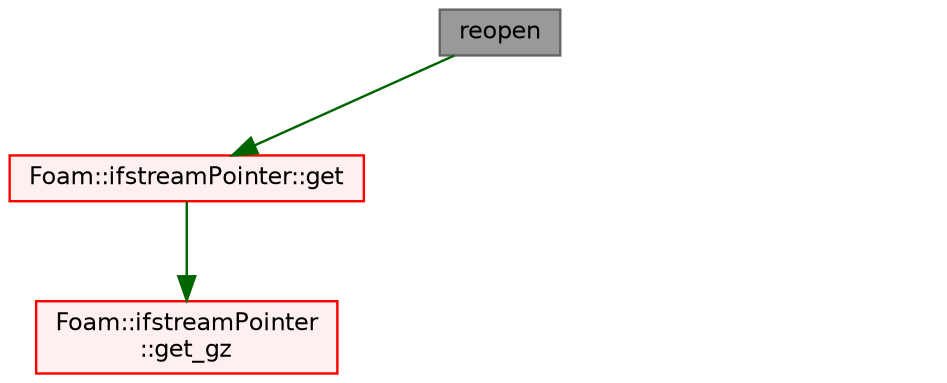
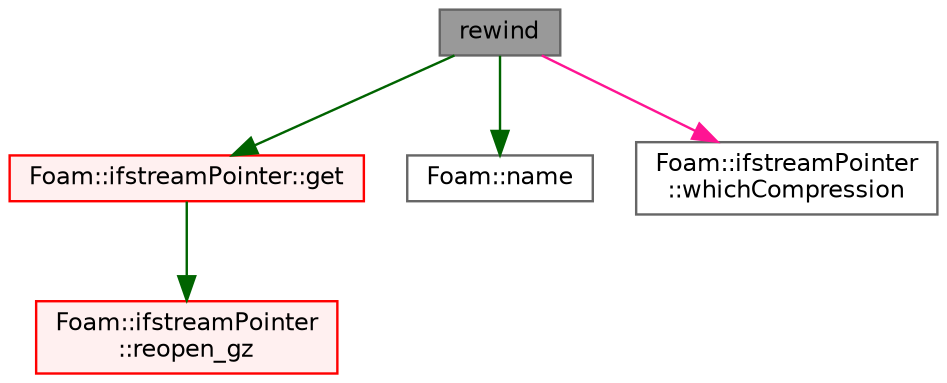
node "reopen": label "reopen" -> "rewind"
node "Foam::name": added
node "Foam::ifstreamPointer ::whichCompression": added
node "Foam::ifstreamPointer ::get_gz": label "Foam::ifstreamPointer ::get_gz" -> "Foam::ifstreamPointer ::reopen_gz"
